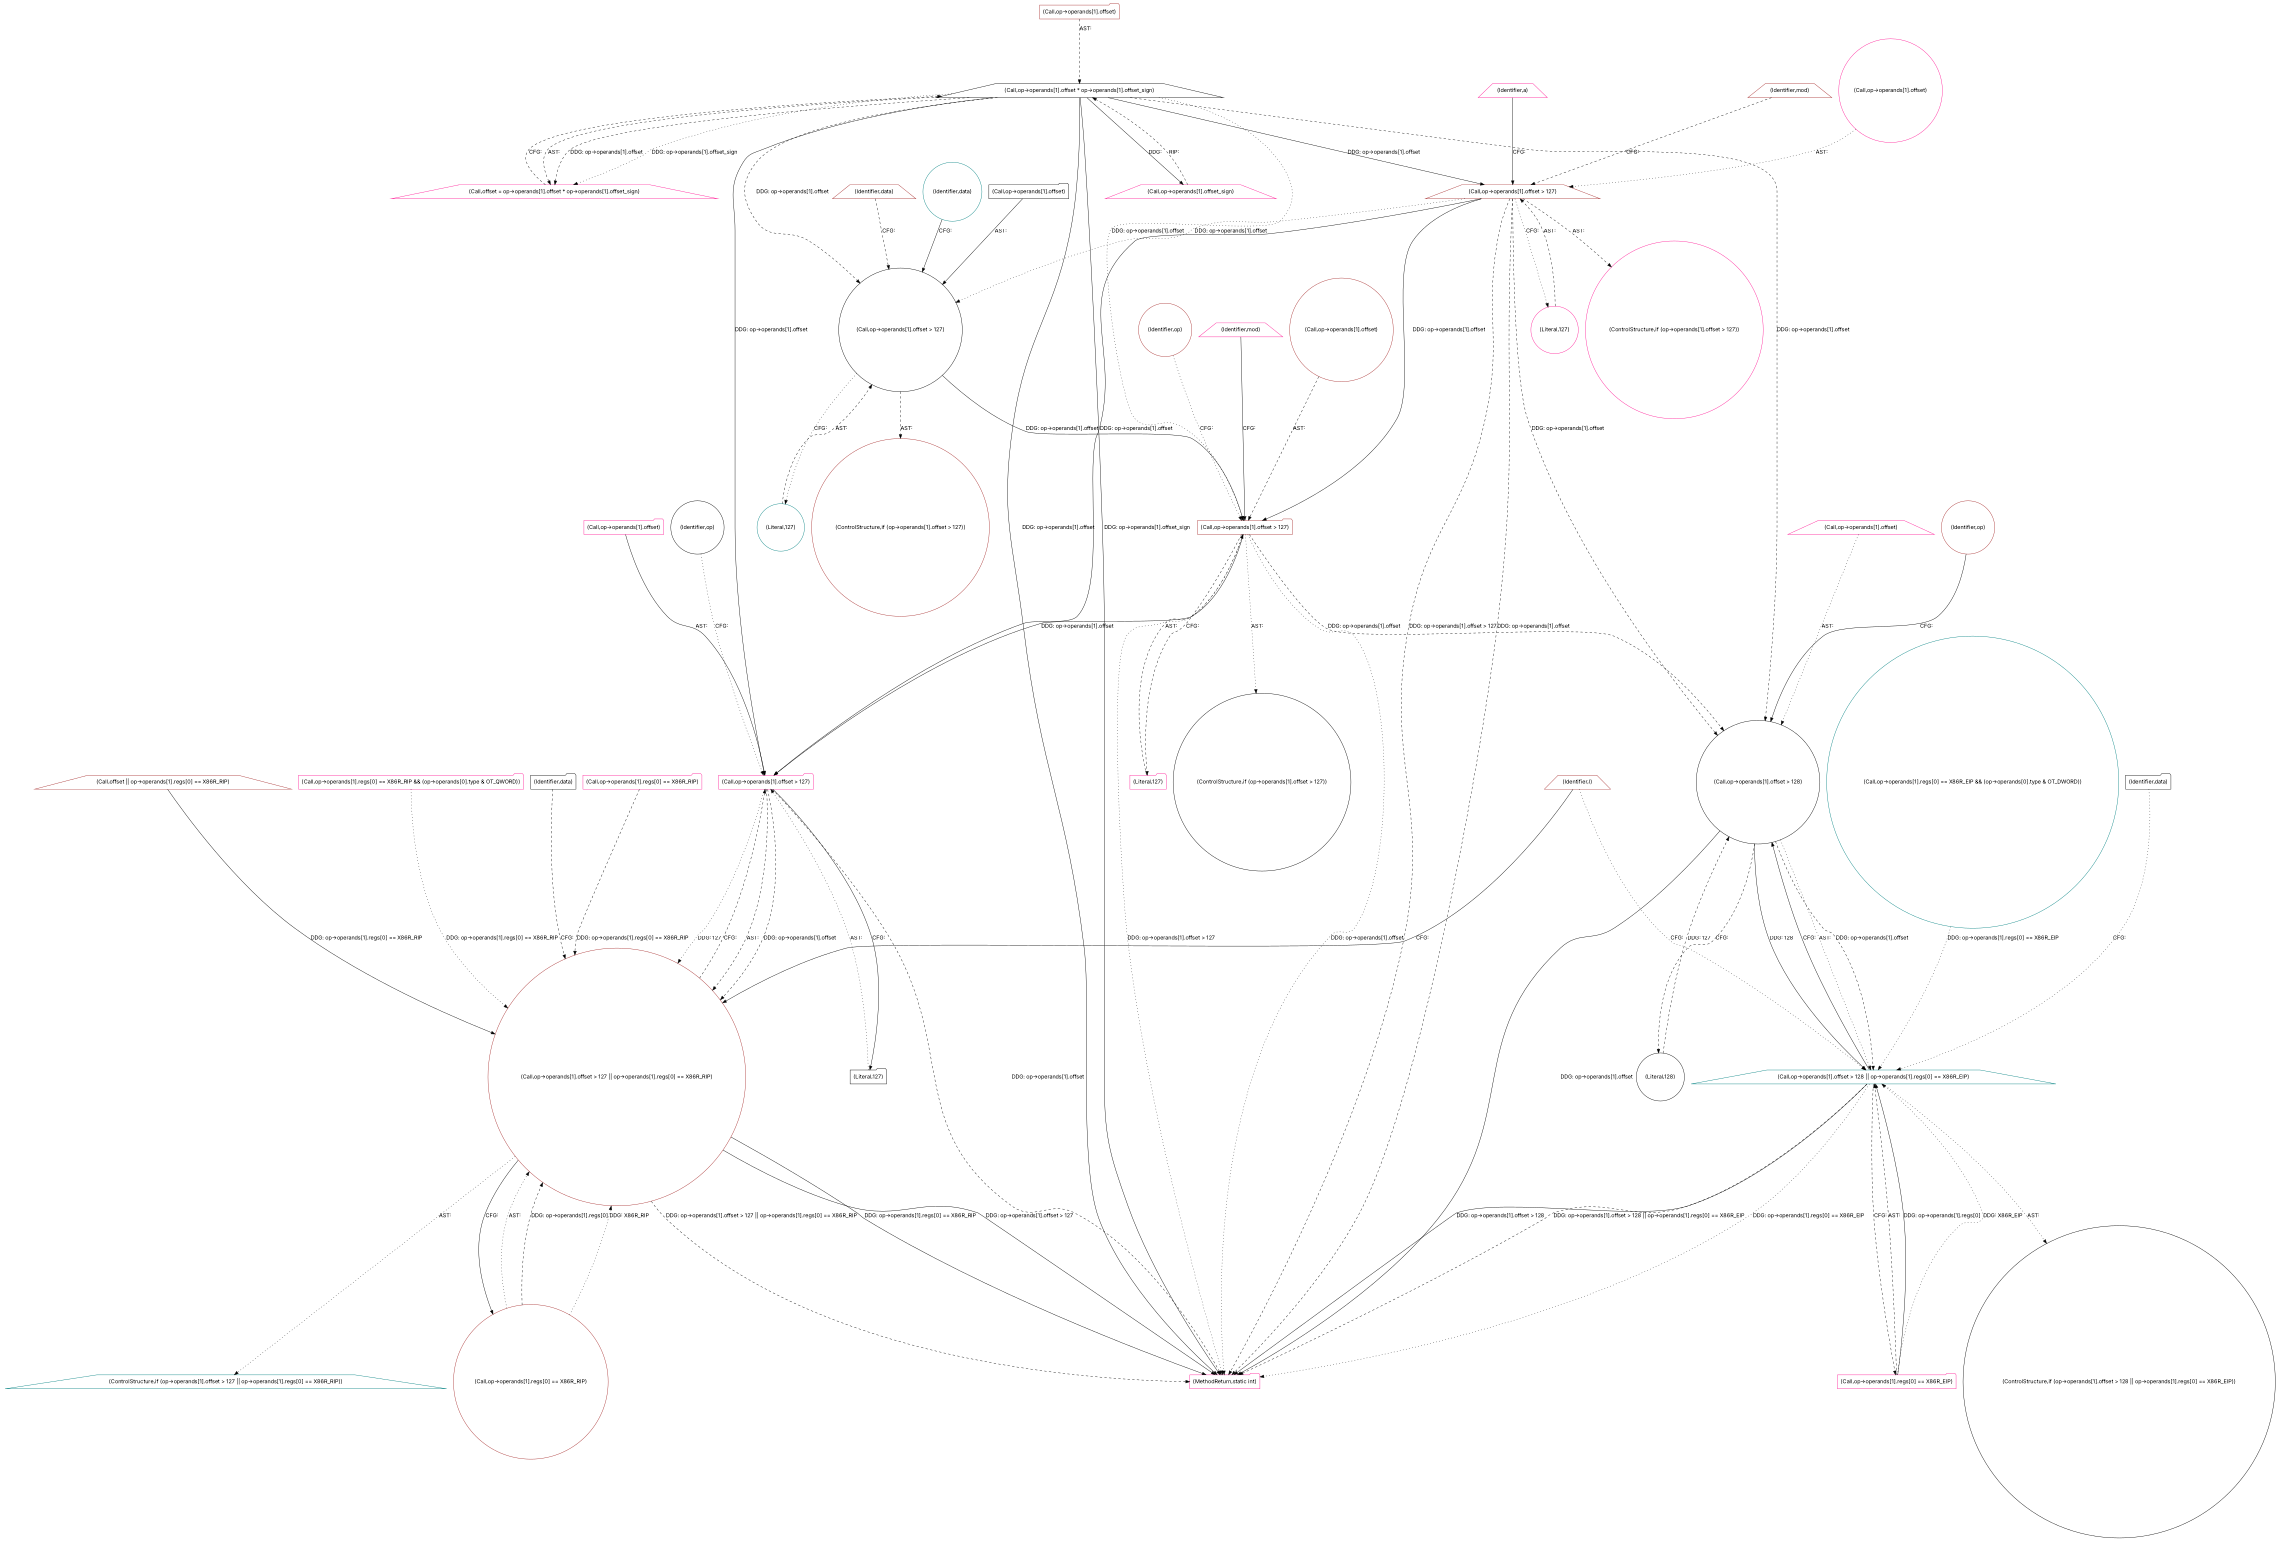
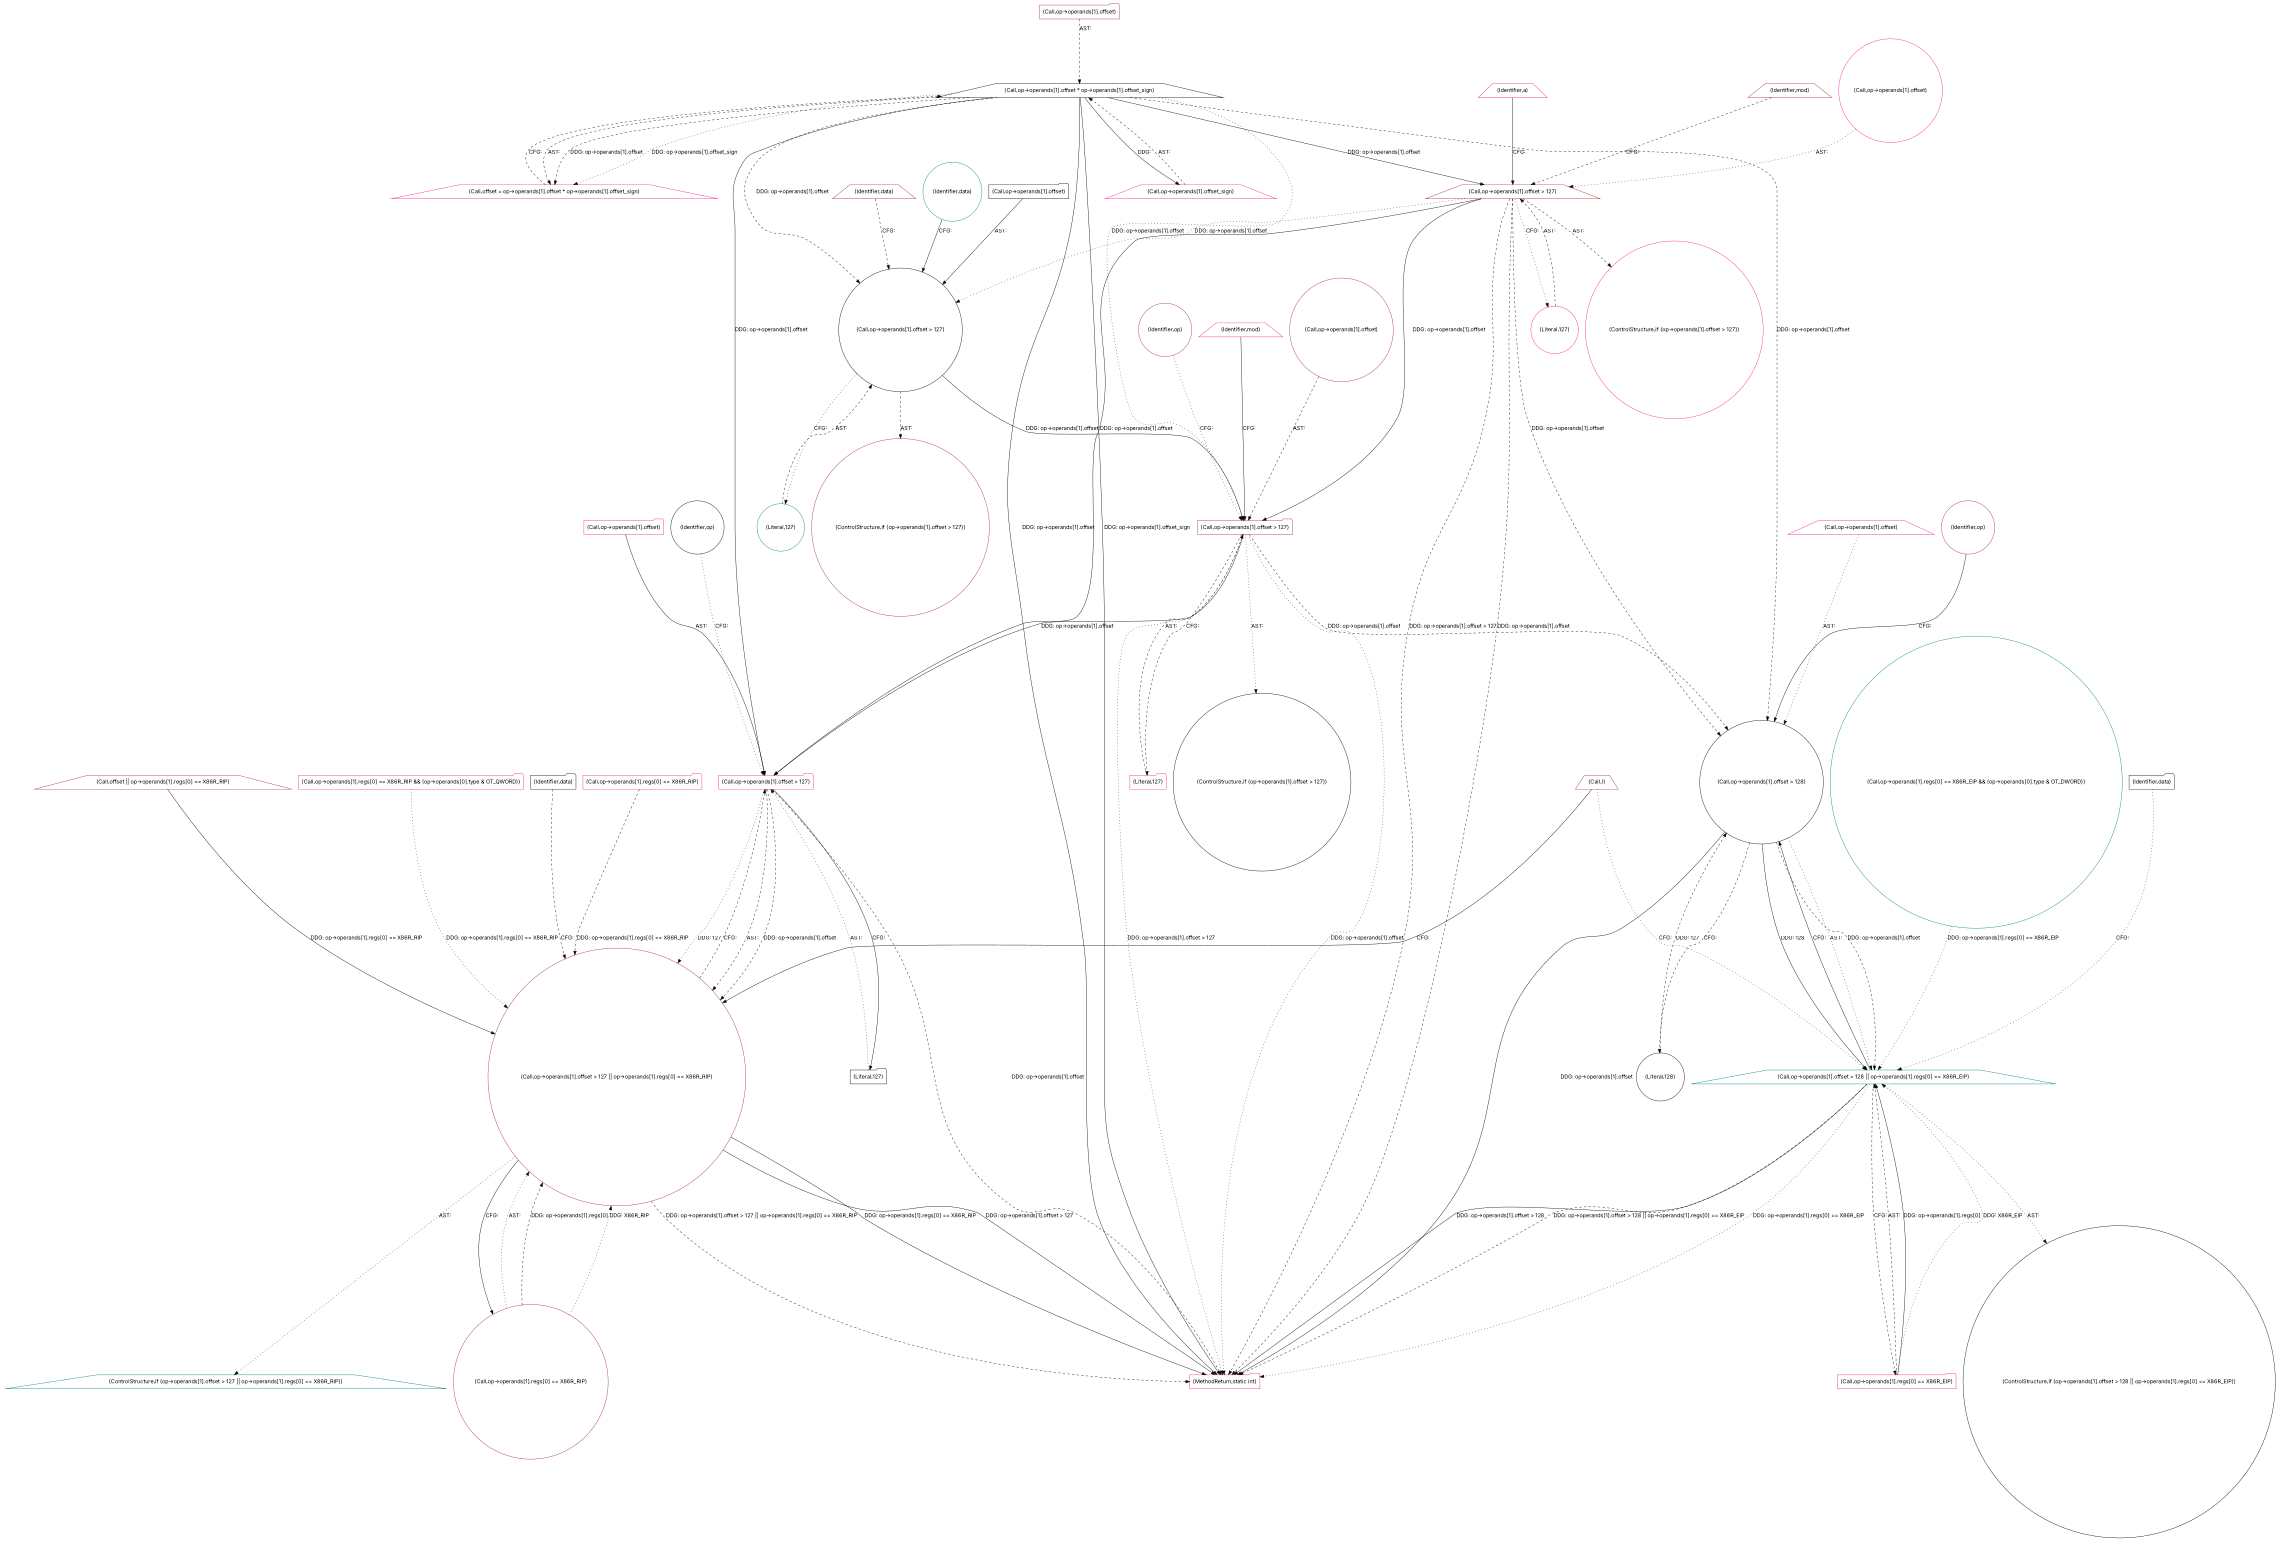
edge "(Call,op->operands[1].offset_sign)" -> "(Call,op->operands[1].offset * op->operands[1].offset_sign)": label "RIP: " -> "AST: "
node "(Identifier,l)": label "(Identifier,l)" -> "(Call,l)"
